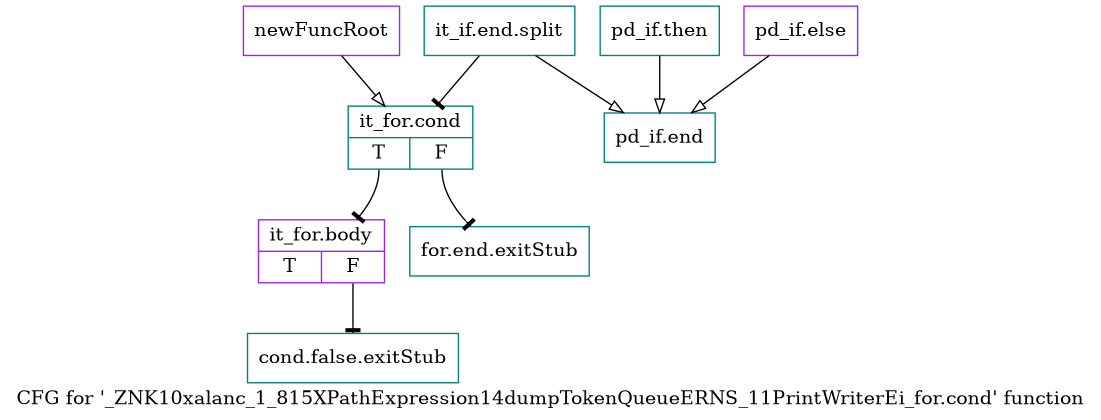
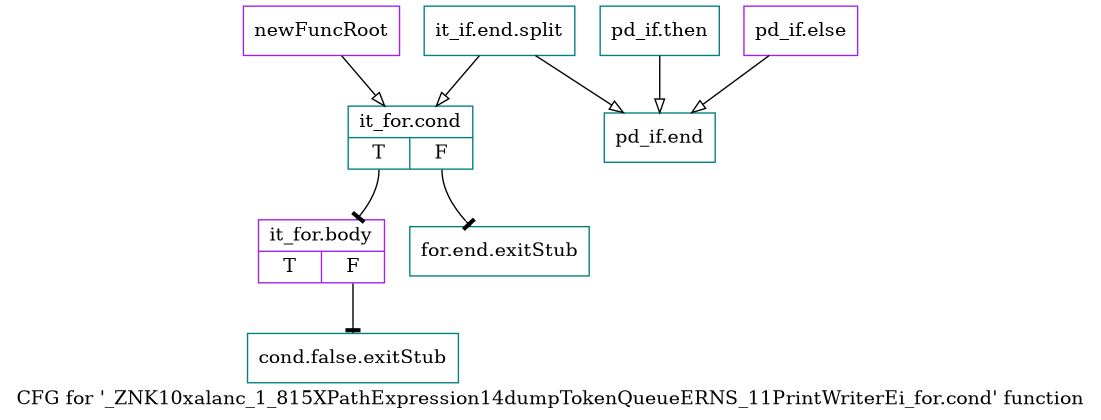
edge "it_if.end.split" -> "it_for.cond": arrowhead tee -> onormal
